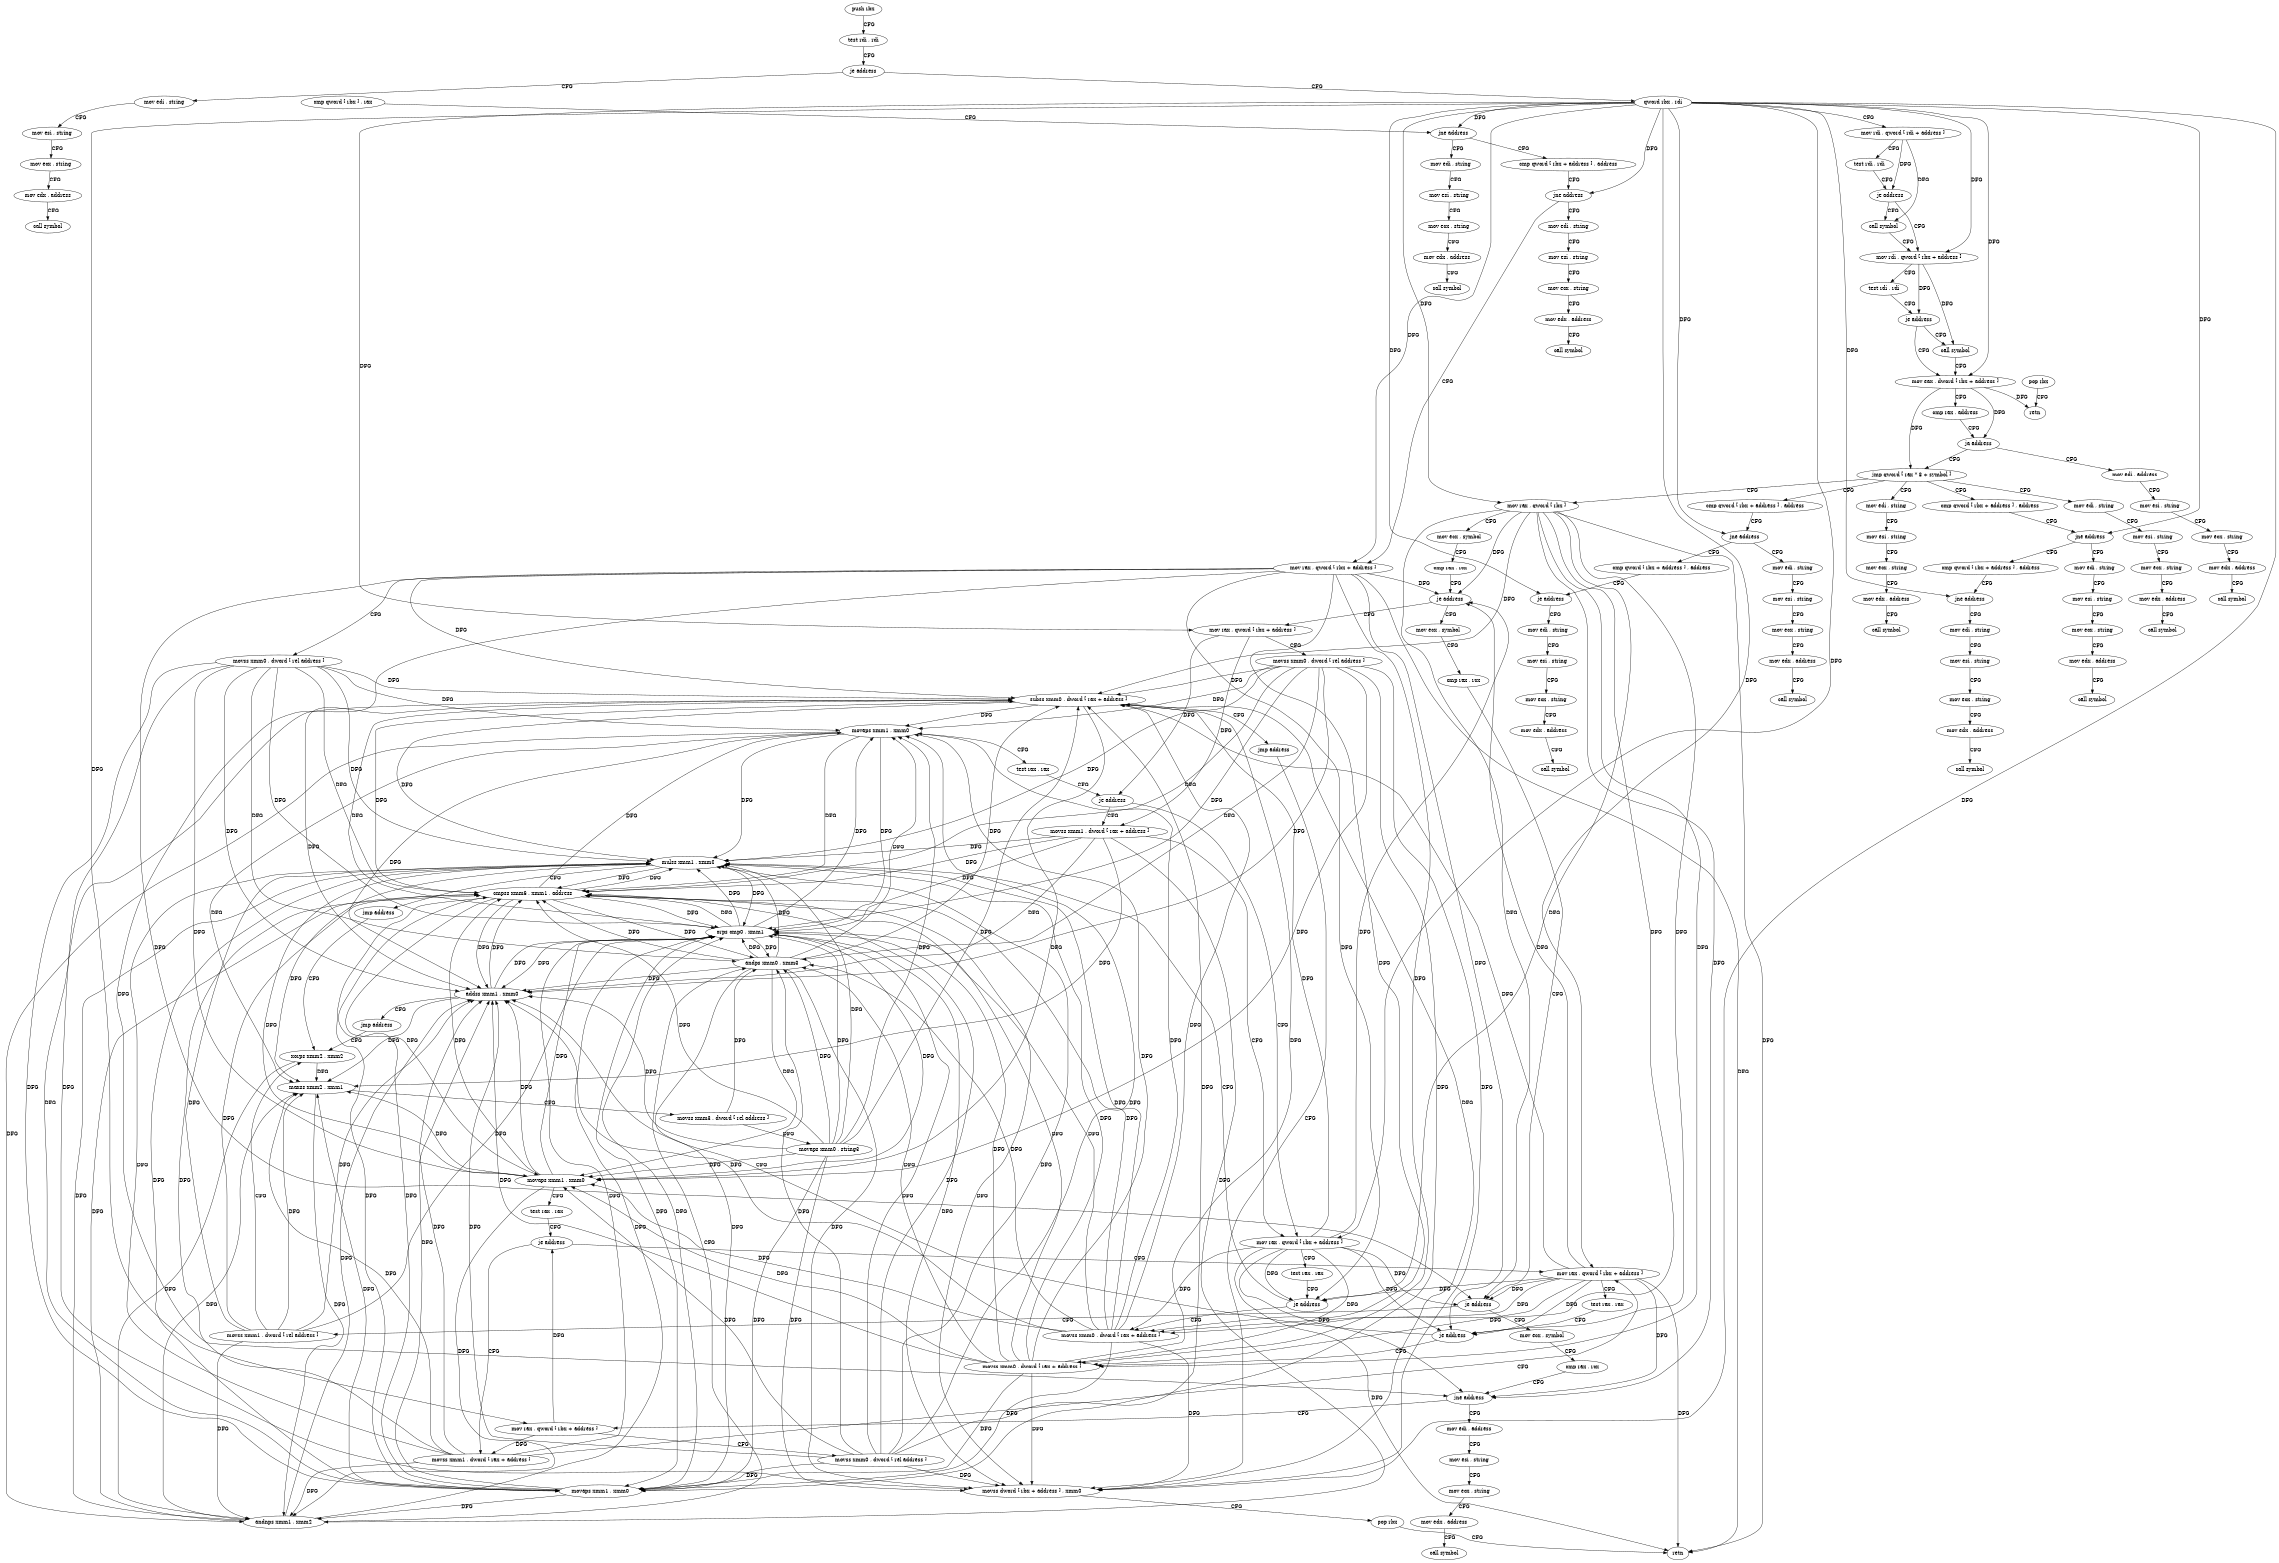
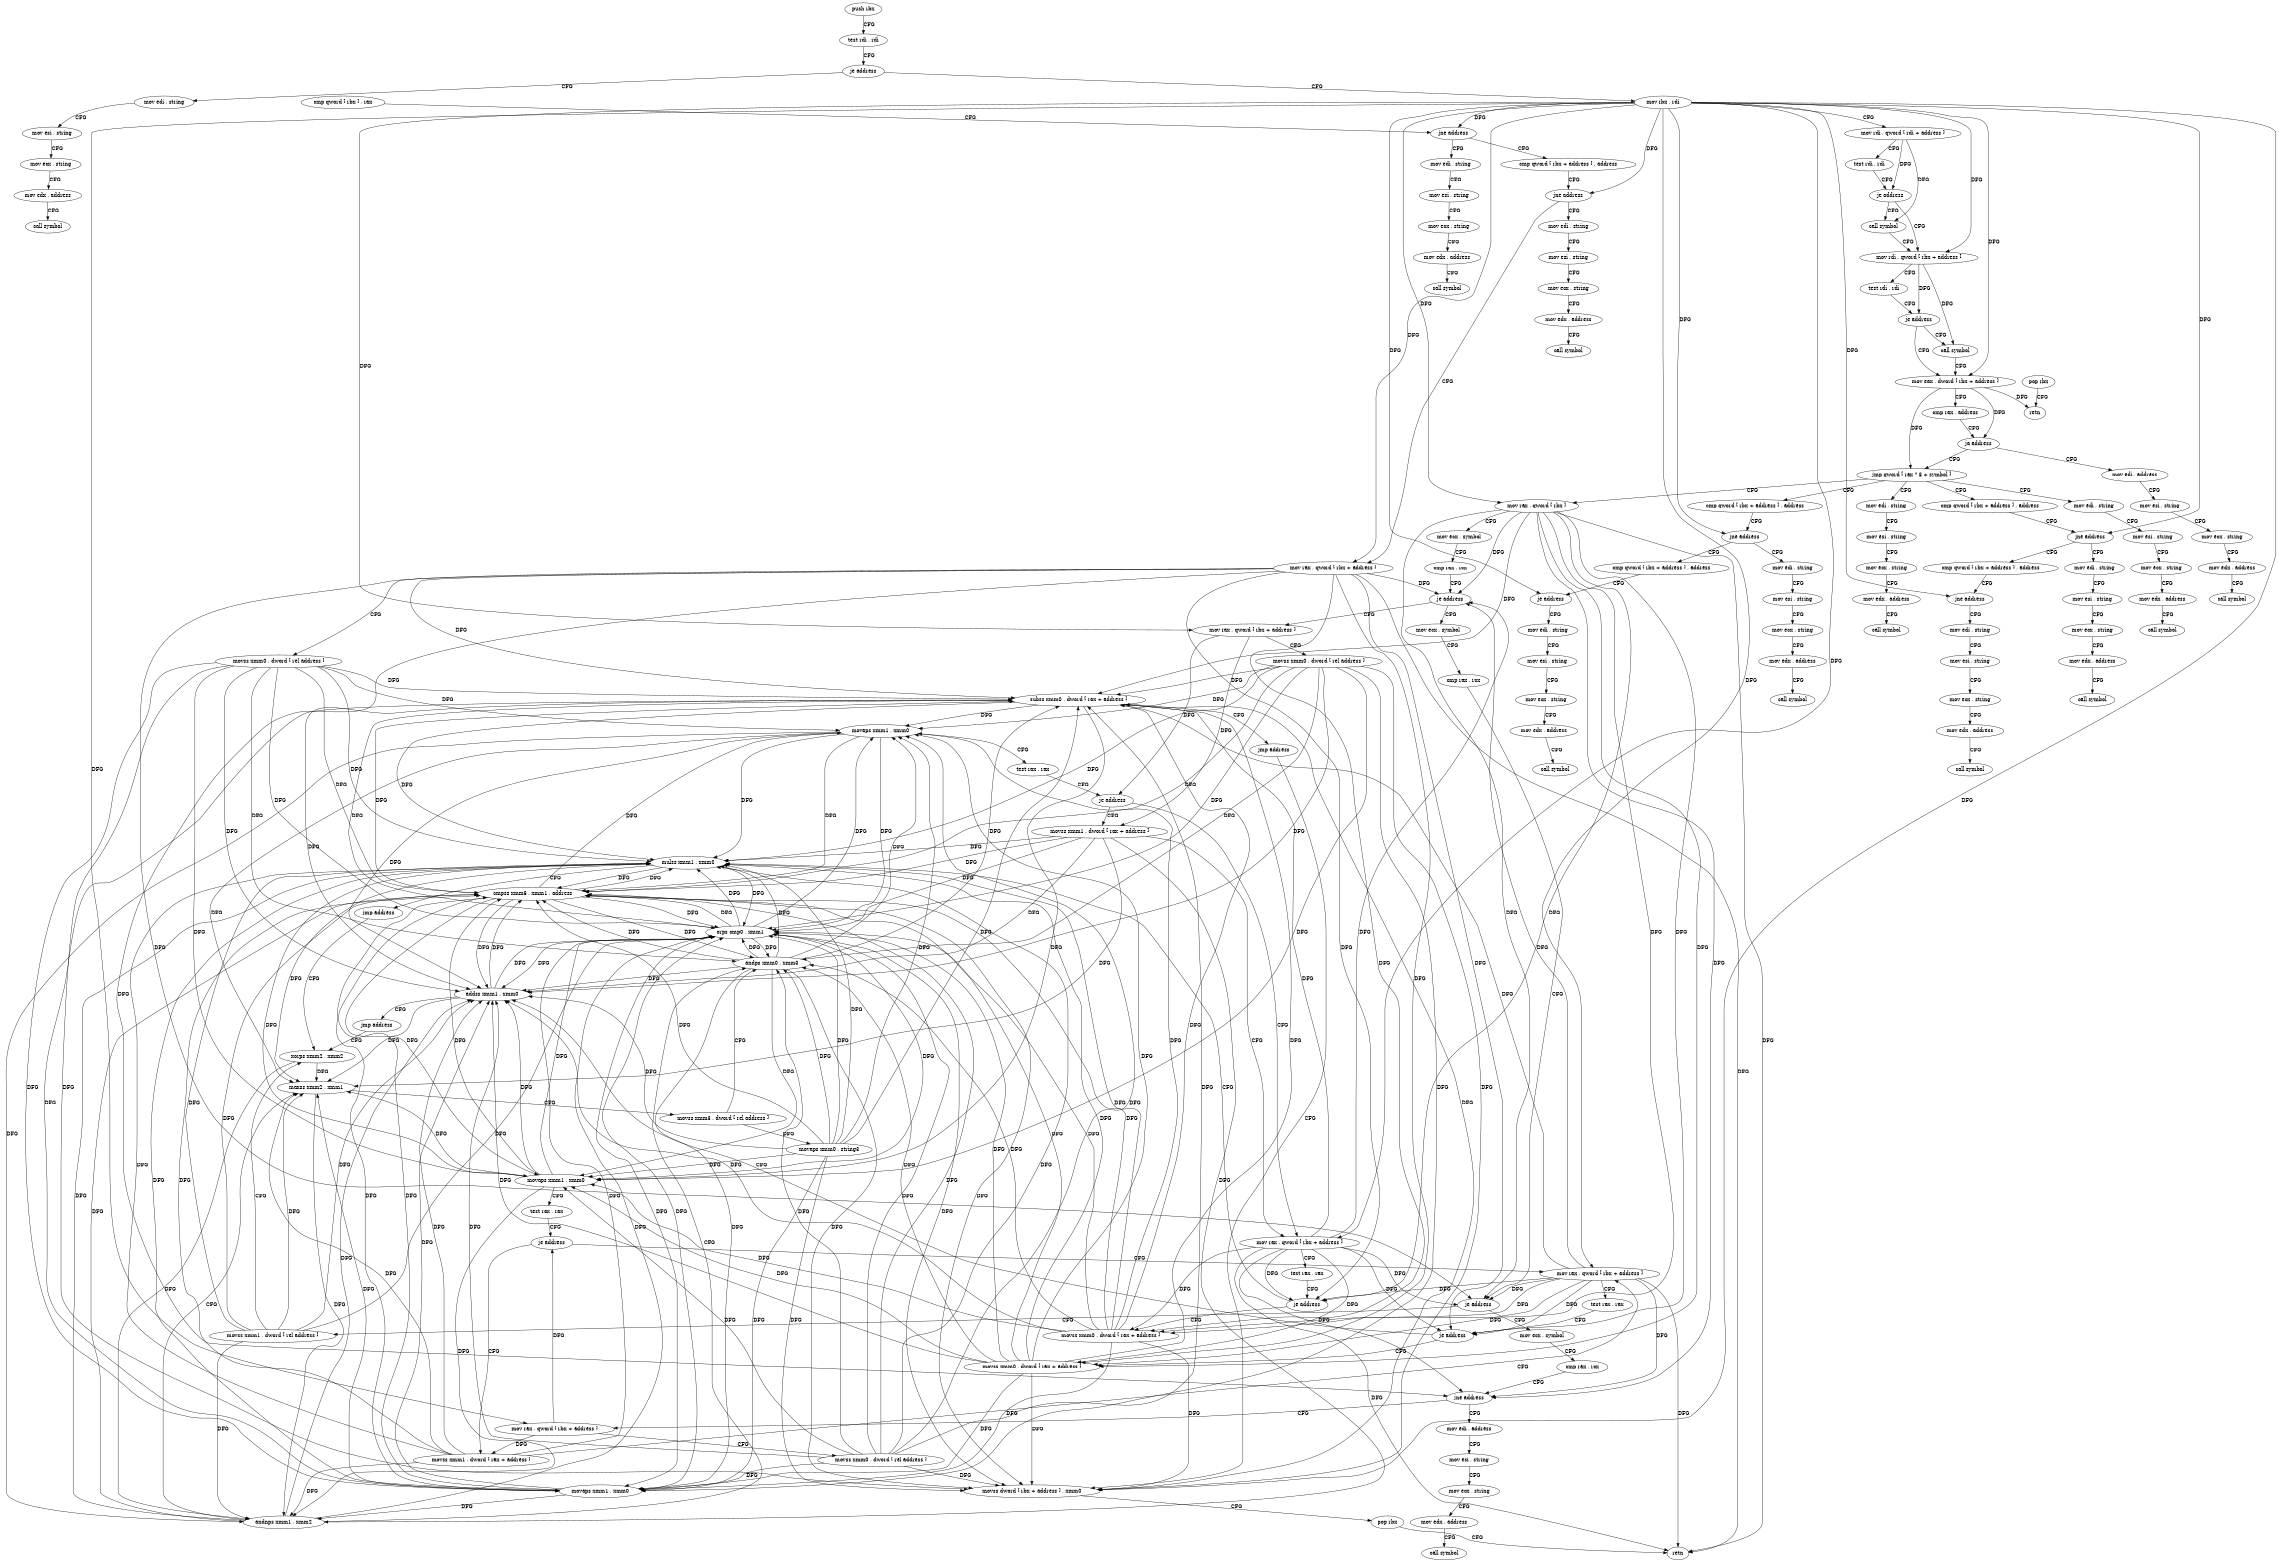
node "qword rbx , rdi": label "qword rbx , rdi" -> "mov rbx , rdi"
edge "movss xmm3 , dword [ rel address ]" -> "andps xmm0 , xmm3": label "DFG" -> "CFG"
edge "andnps xmm1 , xmm2" -> "maxss xmm2 , xmm1": label "DFG" -> "CFG"
